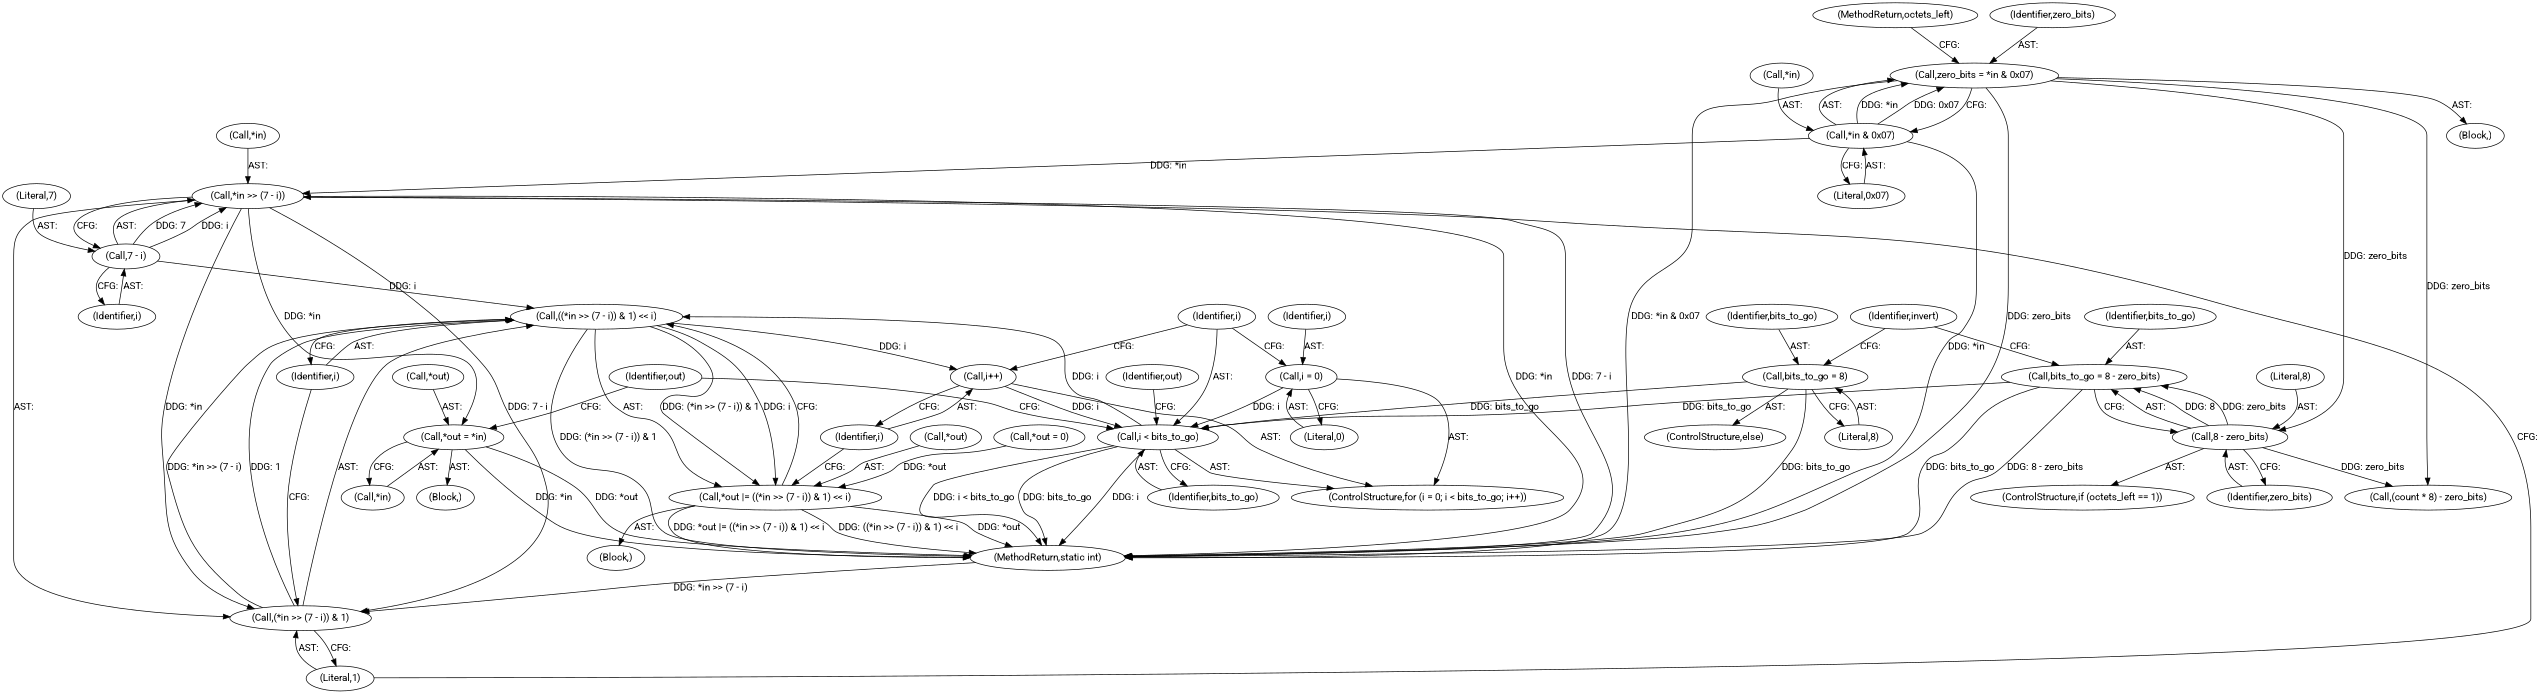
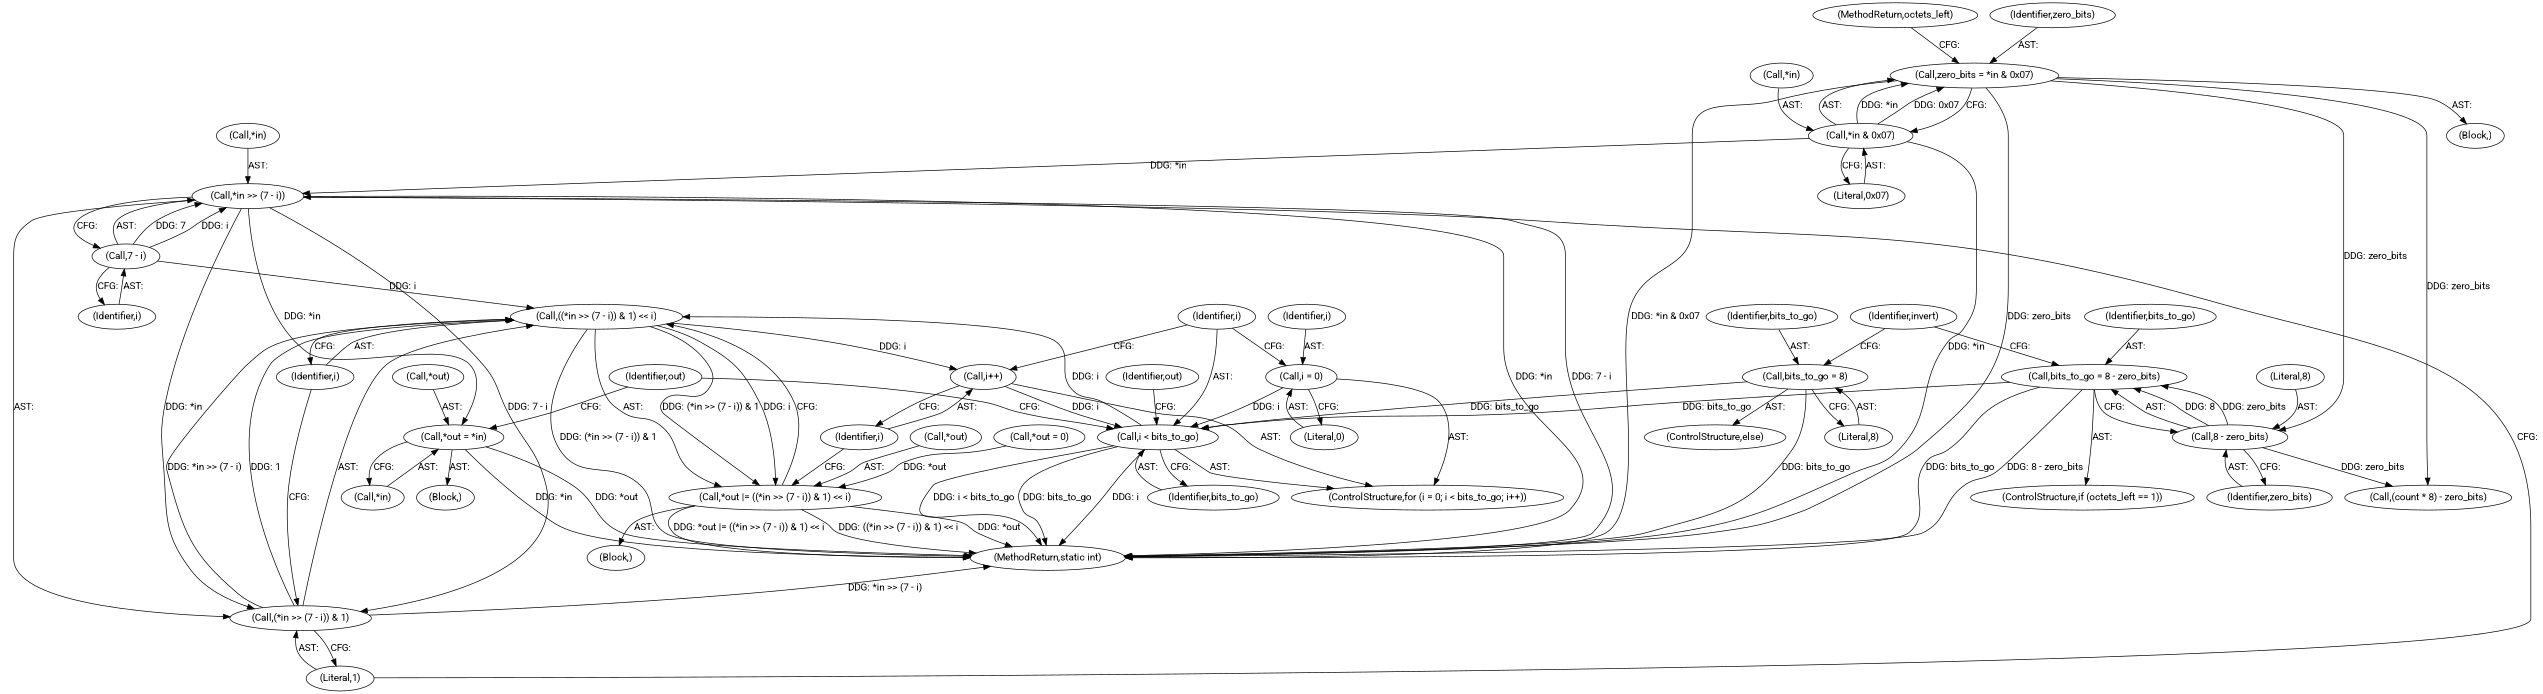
node "(Literal,7)": removed
edge "(Call,8 - zero_bits)" -> "(ControlStructure,if (octets_left == 1))": now "(Call,bits_to_go = 8 - zero_bits)" -> "(ControlStructure,if (octets_left == 1))"
edge "(MethodReturn,static int)" -> "(Call,(*in >> (7 - i)) & 1)": reversed
